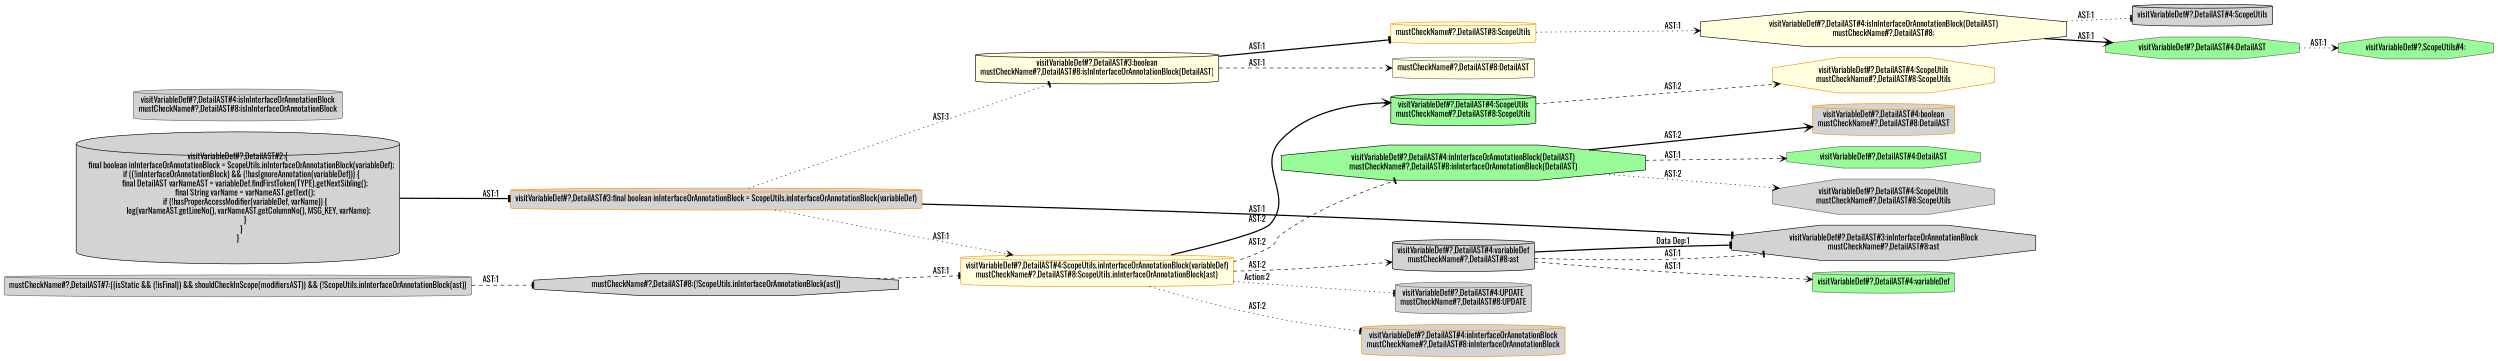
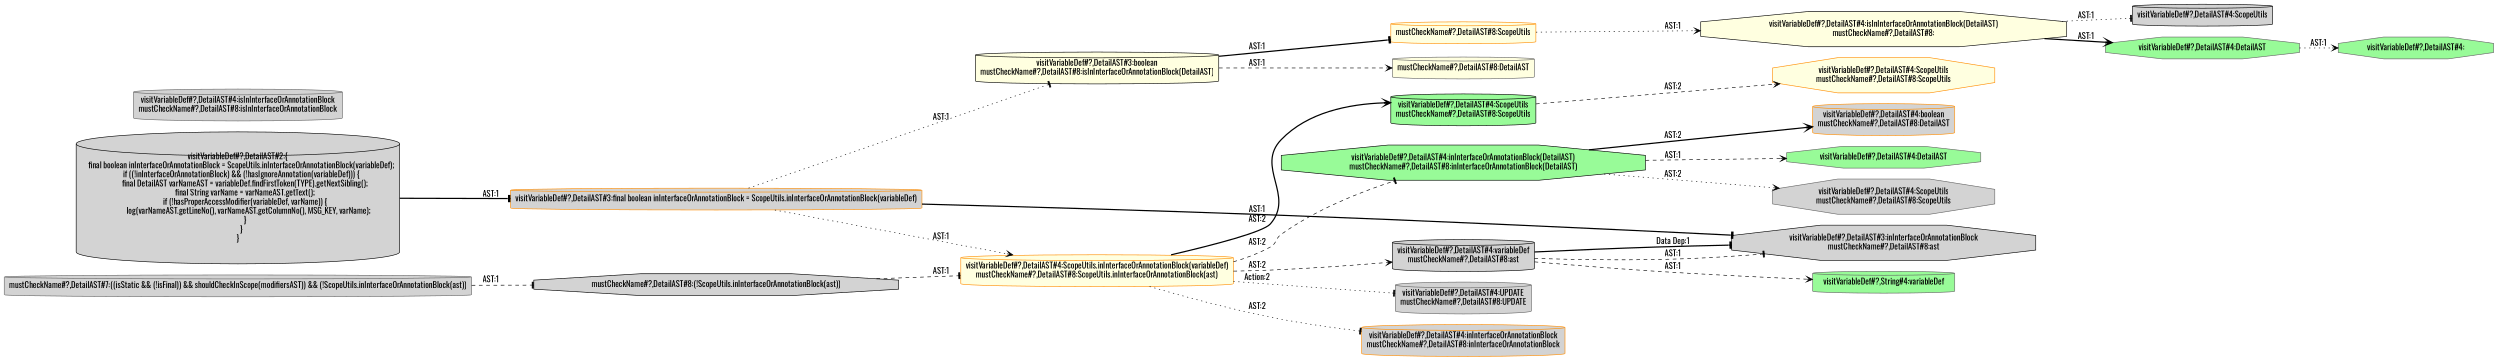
node "visitVariableDef#?,ScopeUtils#4:": label "visitVariableDef#?,ScopeUtils#4:" -> "visitVariableDef#?,DetailAST#4:"
node "visitVariableDef#?,DetailAST#4:variableDef": label "visitVariableDef#?,DetailAST#4:variableDef" -> "visitVariableDef#?,String#4:variableDef"
